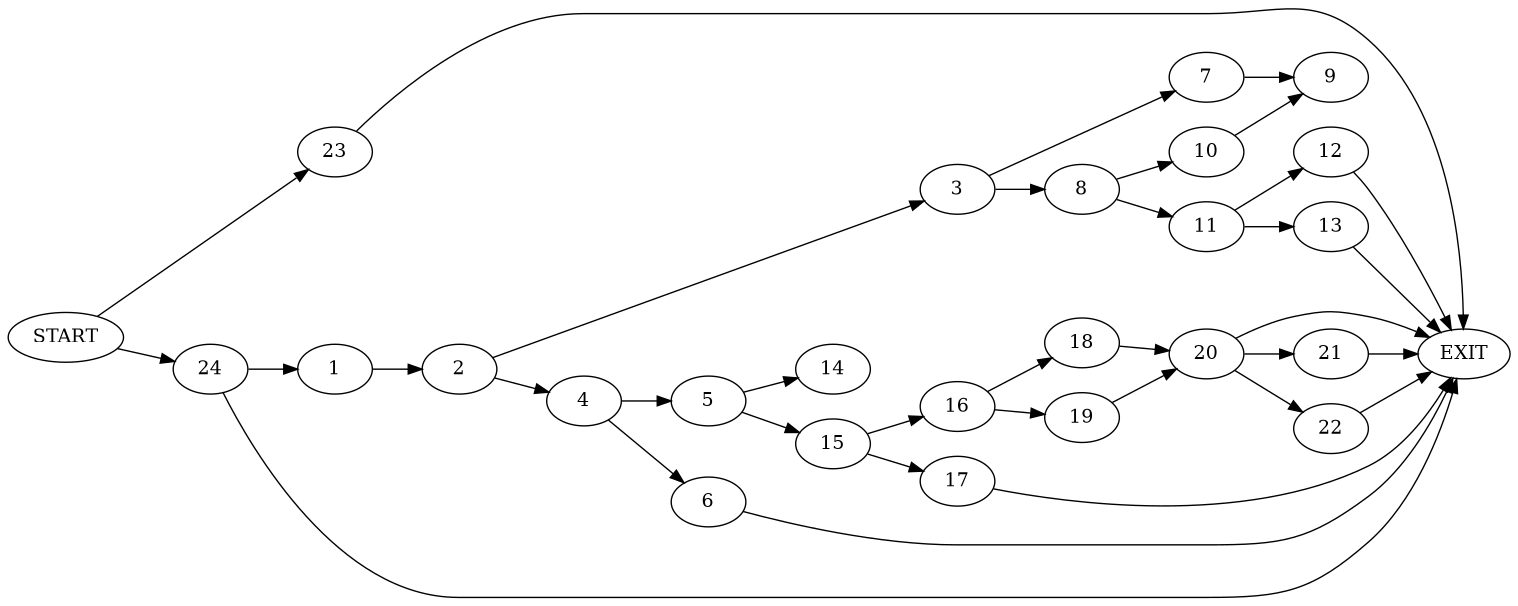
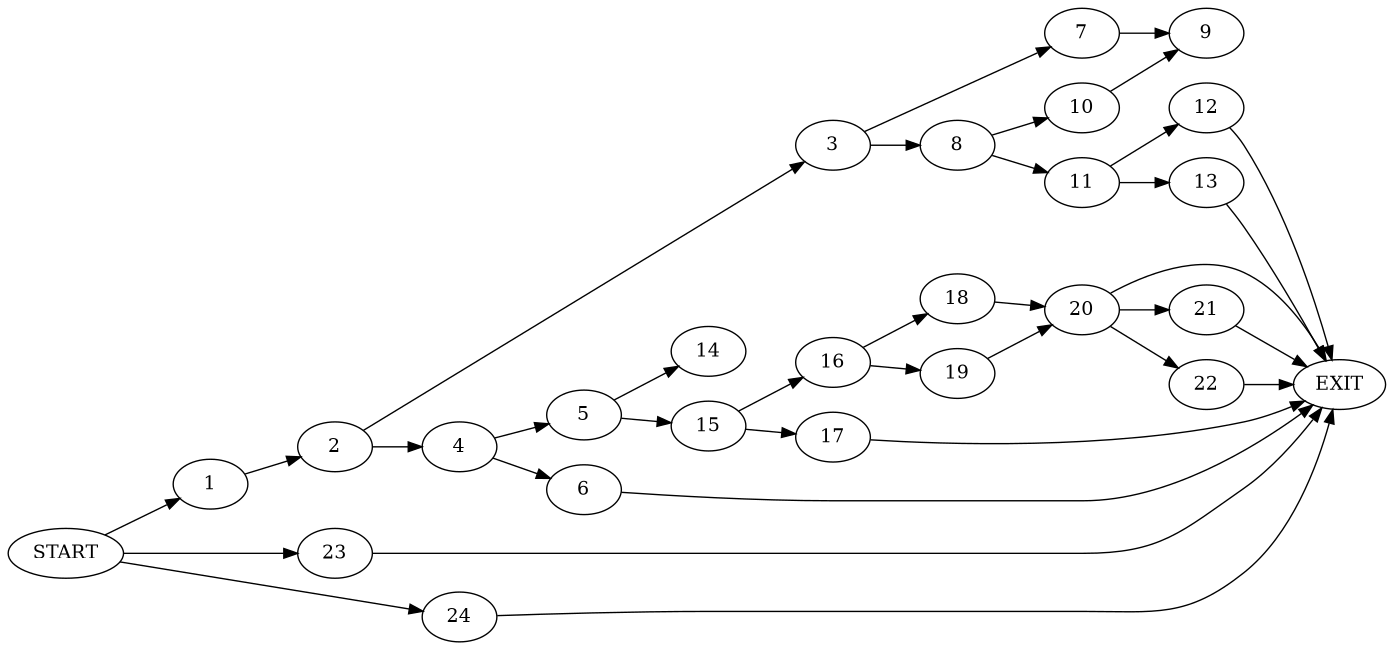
edge "24" -> "1": now "START" -> "1"
